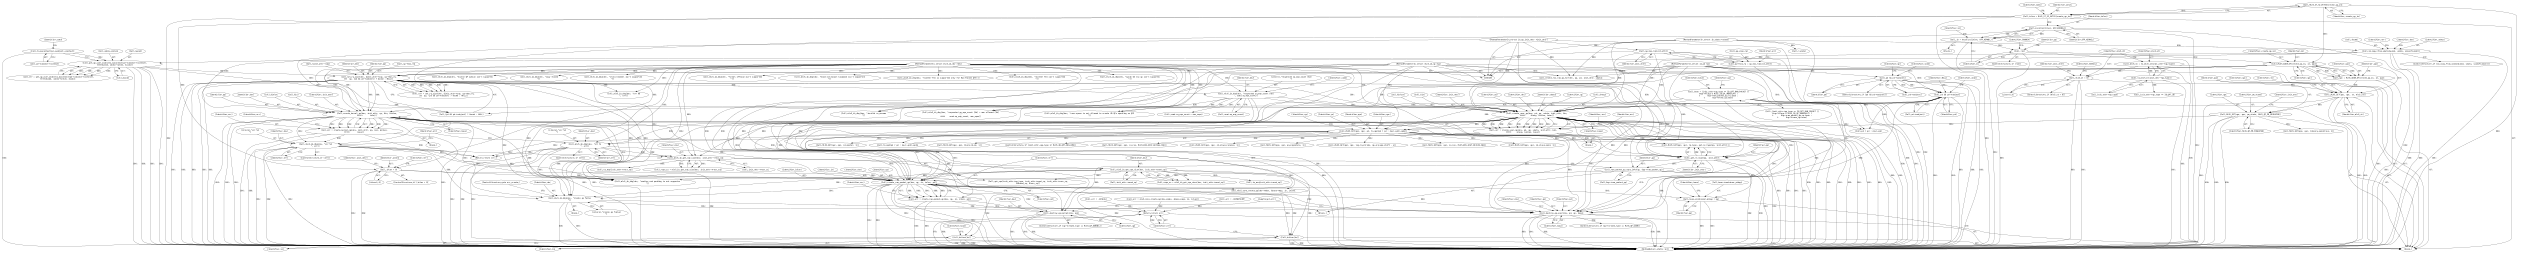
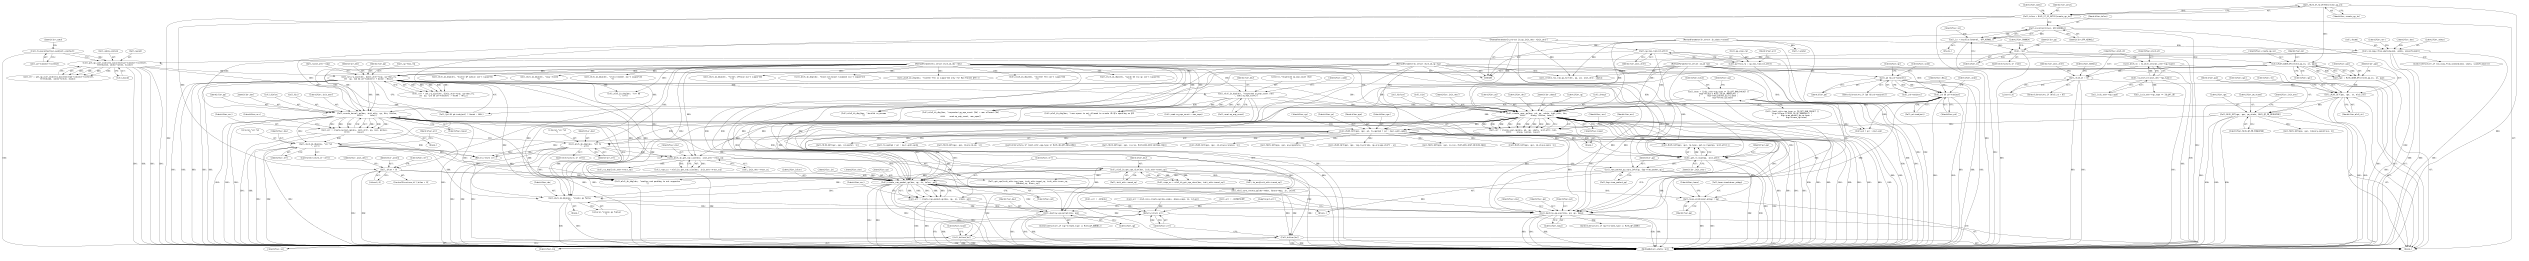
node "(Call,in = kvzalloc(inlen, GFP_KERNEL))": label "(Call,in = kvzalloc(inlen, GFP_KERNEL))" -> "(Call,in = kvzalloc(channel, GFP_KERNEL))"
node "(ControlStructure,goto err_create;)": removed
